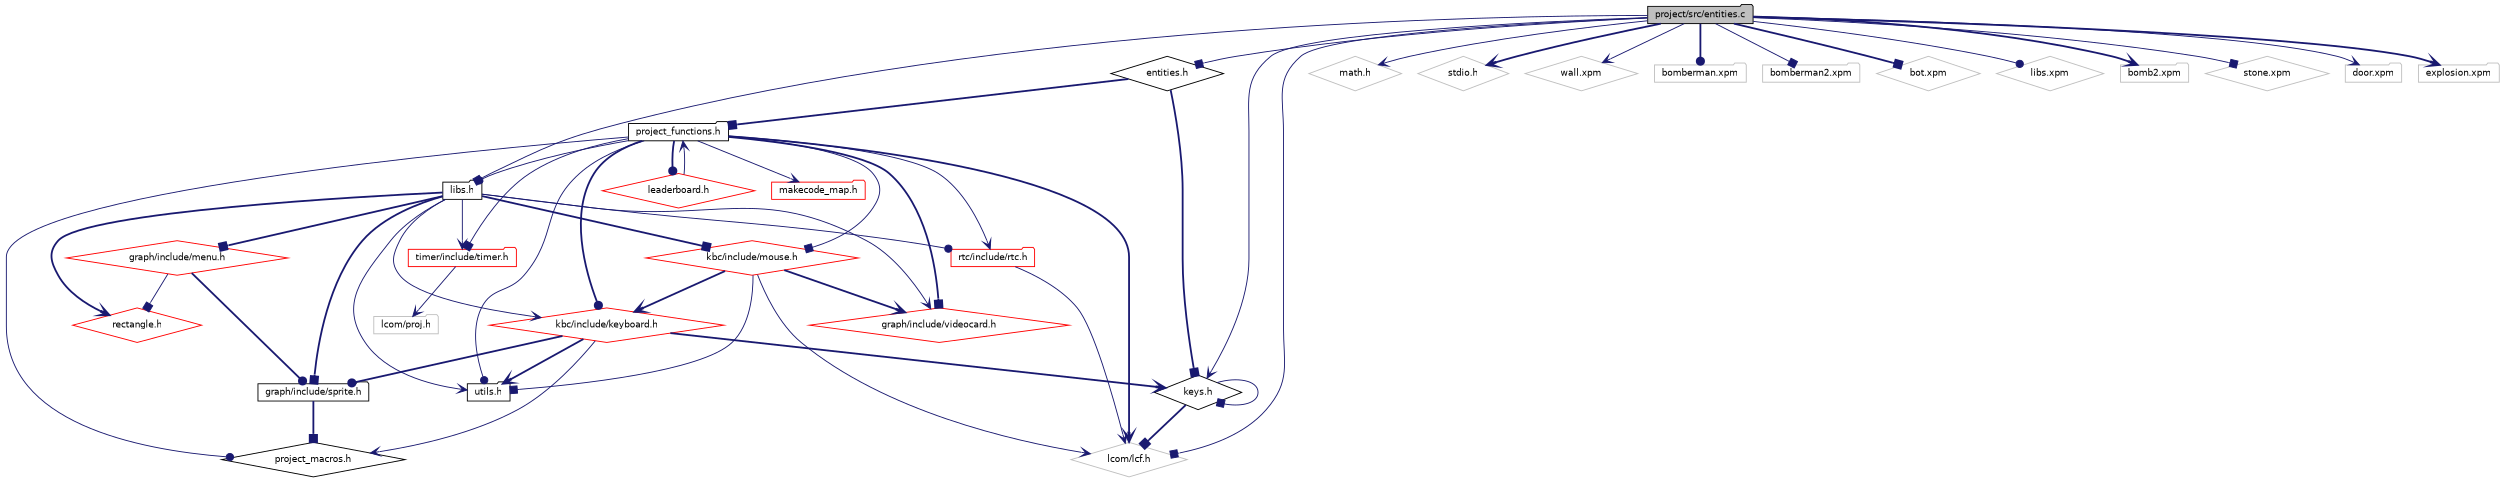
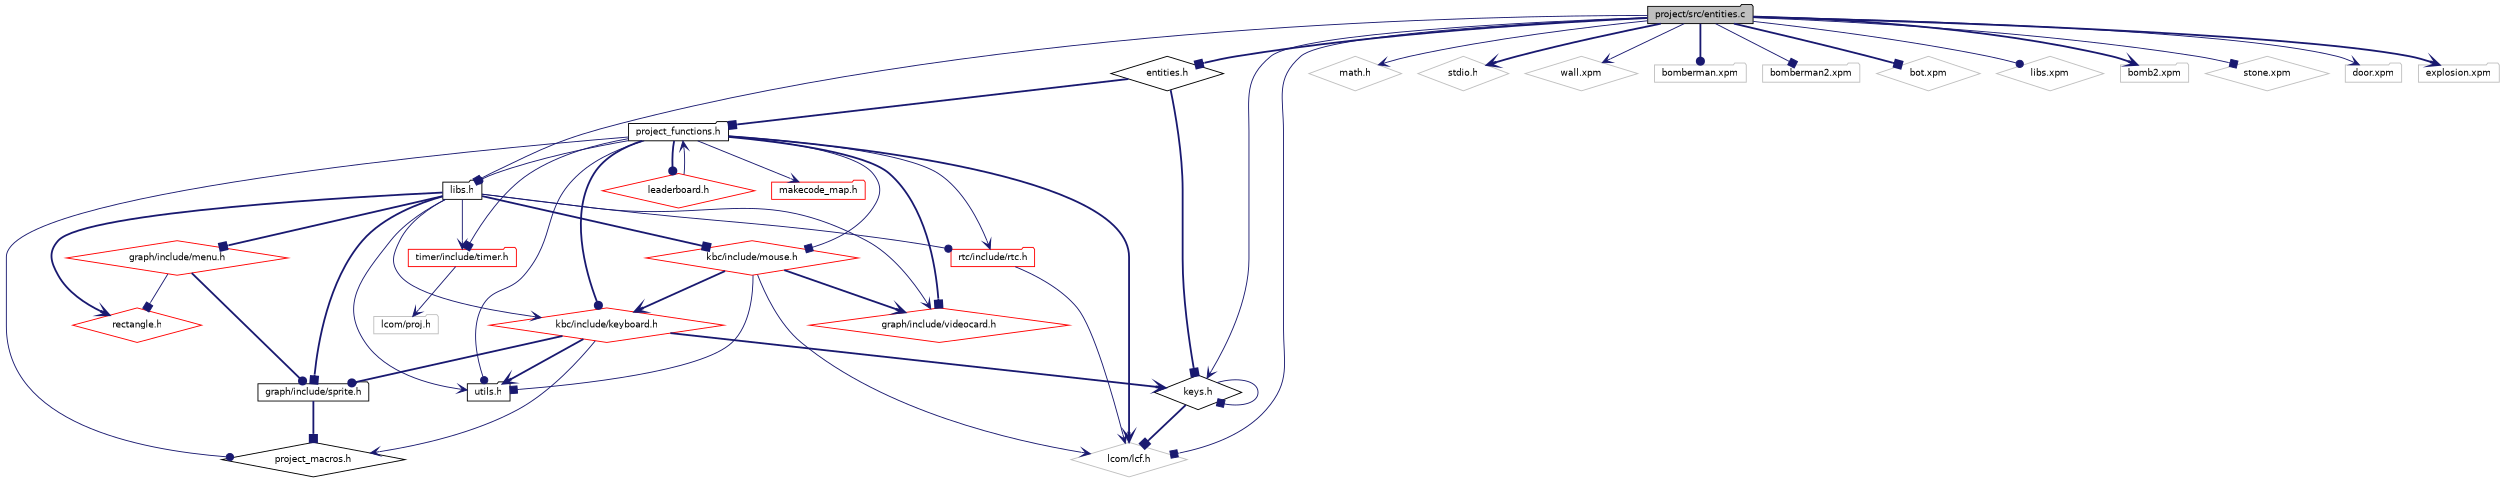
edge "project/src/entities.c" -> "entities.h": style solid -> bold
